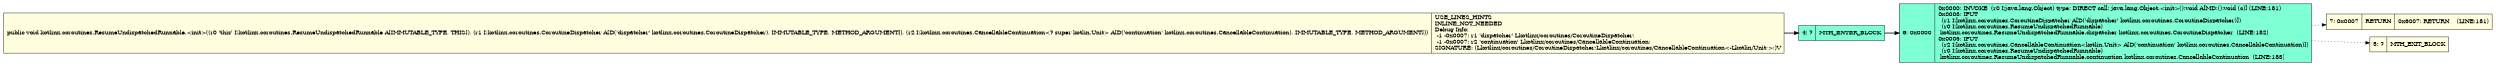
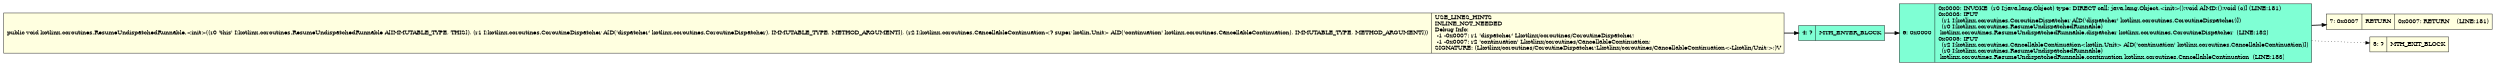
node "7: 0x0007": text "0x6007: RETURN    (LINE:181)" -> "0x0007: RETURN    (LINE:181)"
edge "6: 0x0000" -> "7: 0x0007": style dotted -> bold
